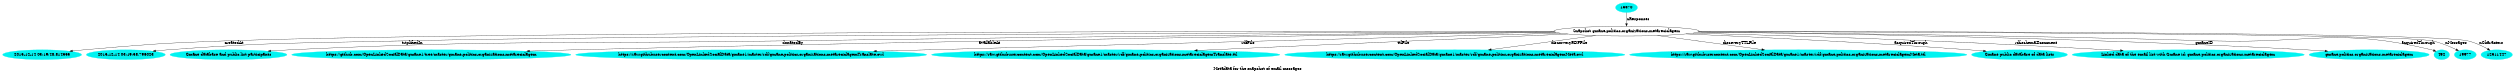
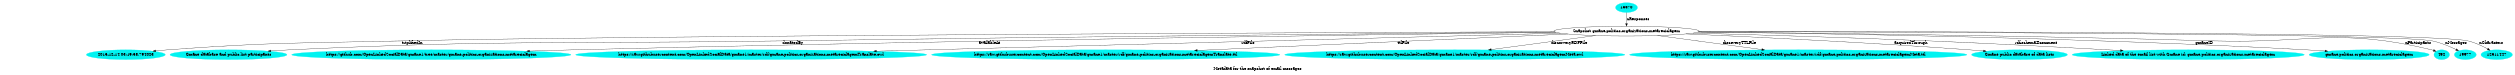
edge "Snapshot gmane-politics-organizations-metareciclagem" -> "492": label "acquiredThrough" -> "nParticipants"
node "2015-12-14 03:19:48.814555": removed
node "2015-12-14 03:19:58.796023": label "2015-12-14 03:19:58.796023" -> "2015-12-14 03:19:58.794023"
